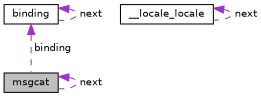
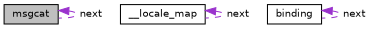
node "__locale_locale": label "__locale_locale" -> "__locale_map"
edge "msgcat" -> "binding": removed, label "binding"
